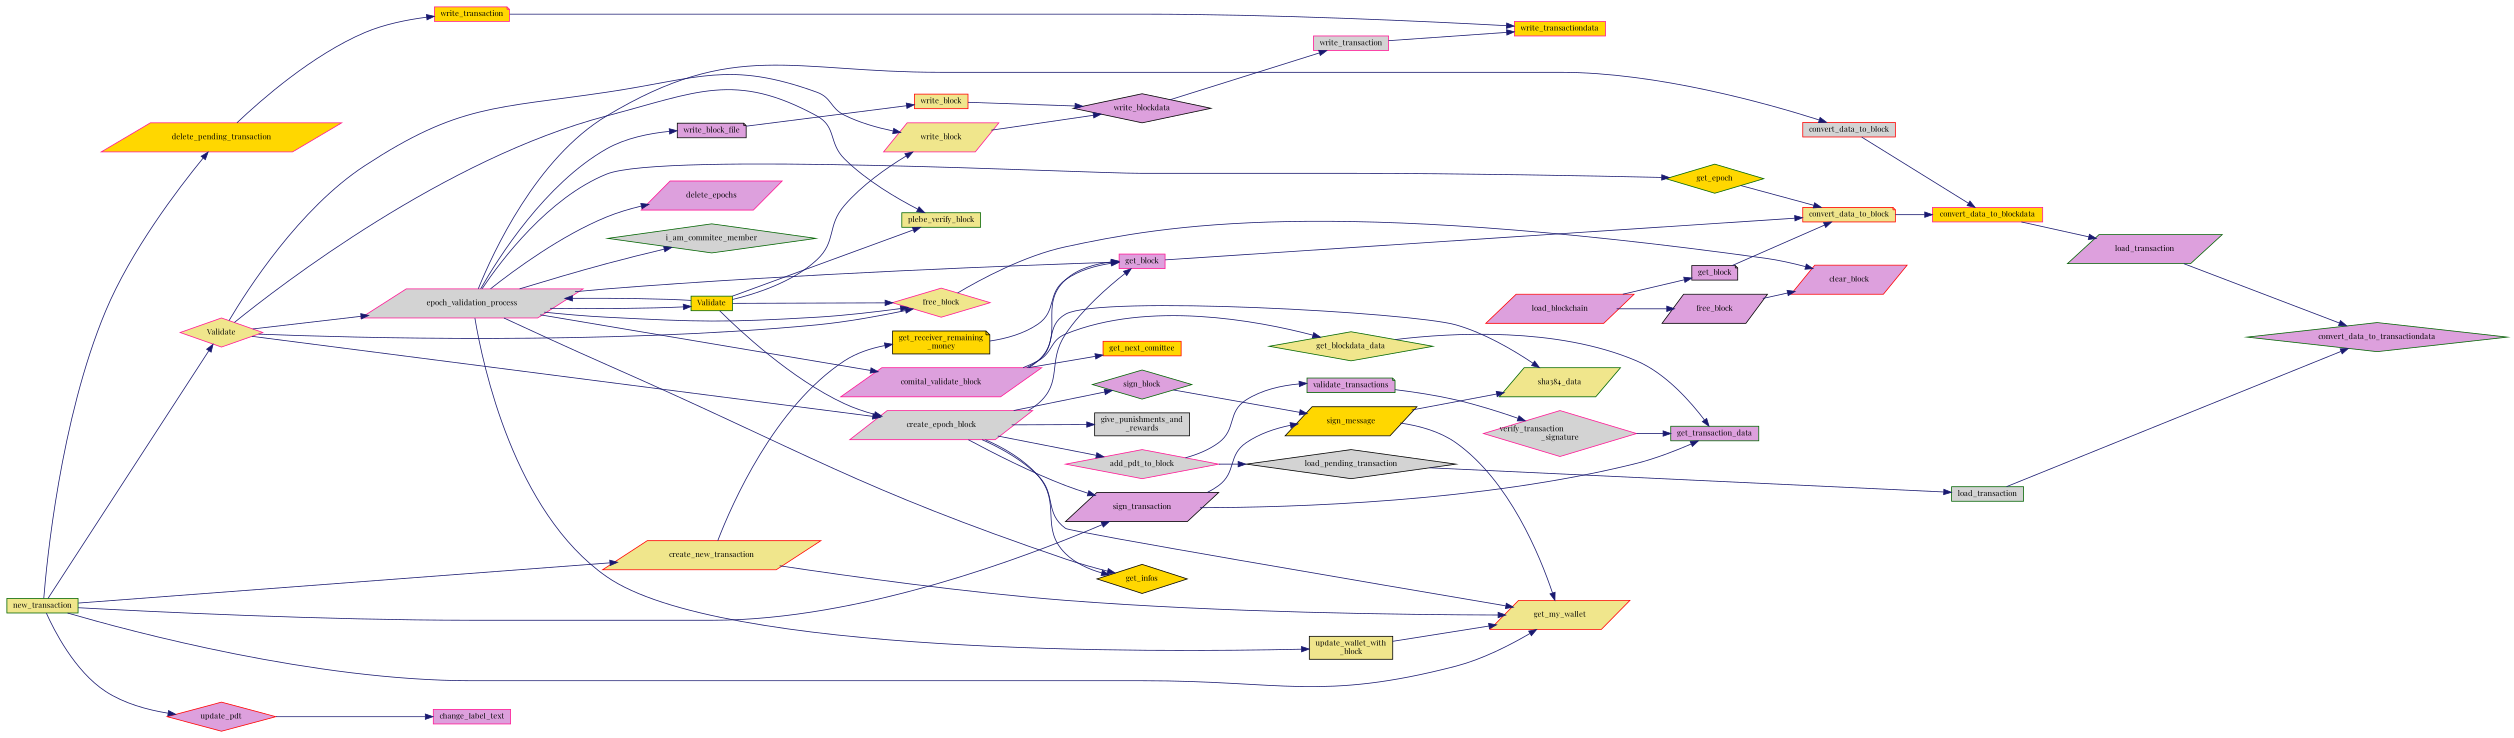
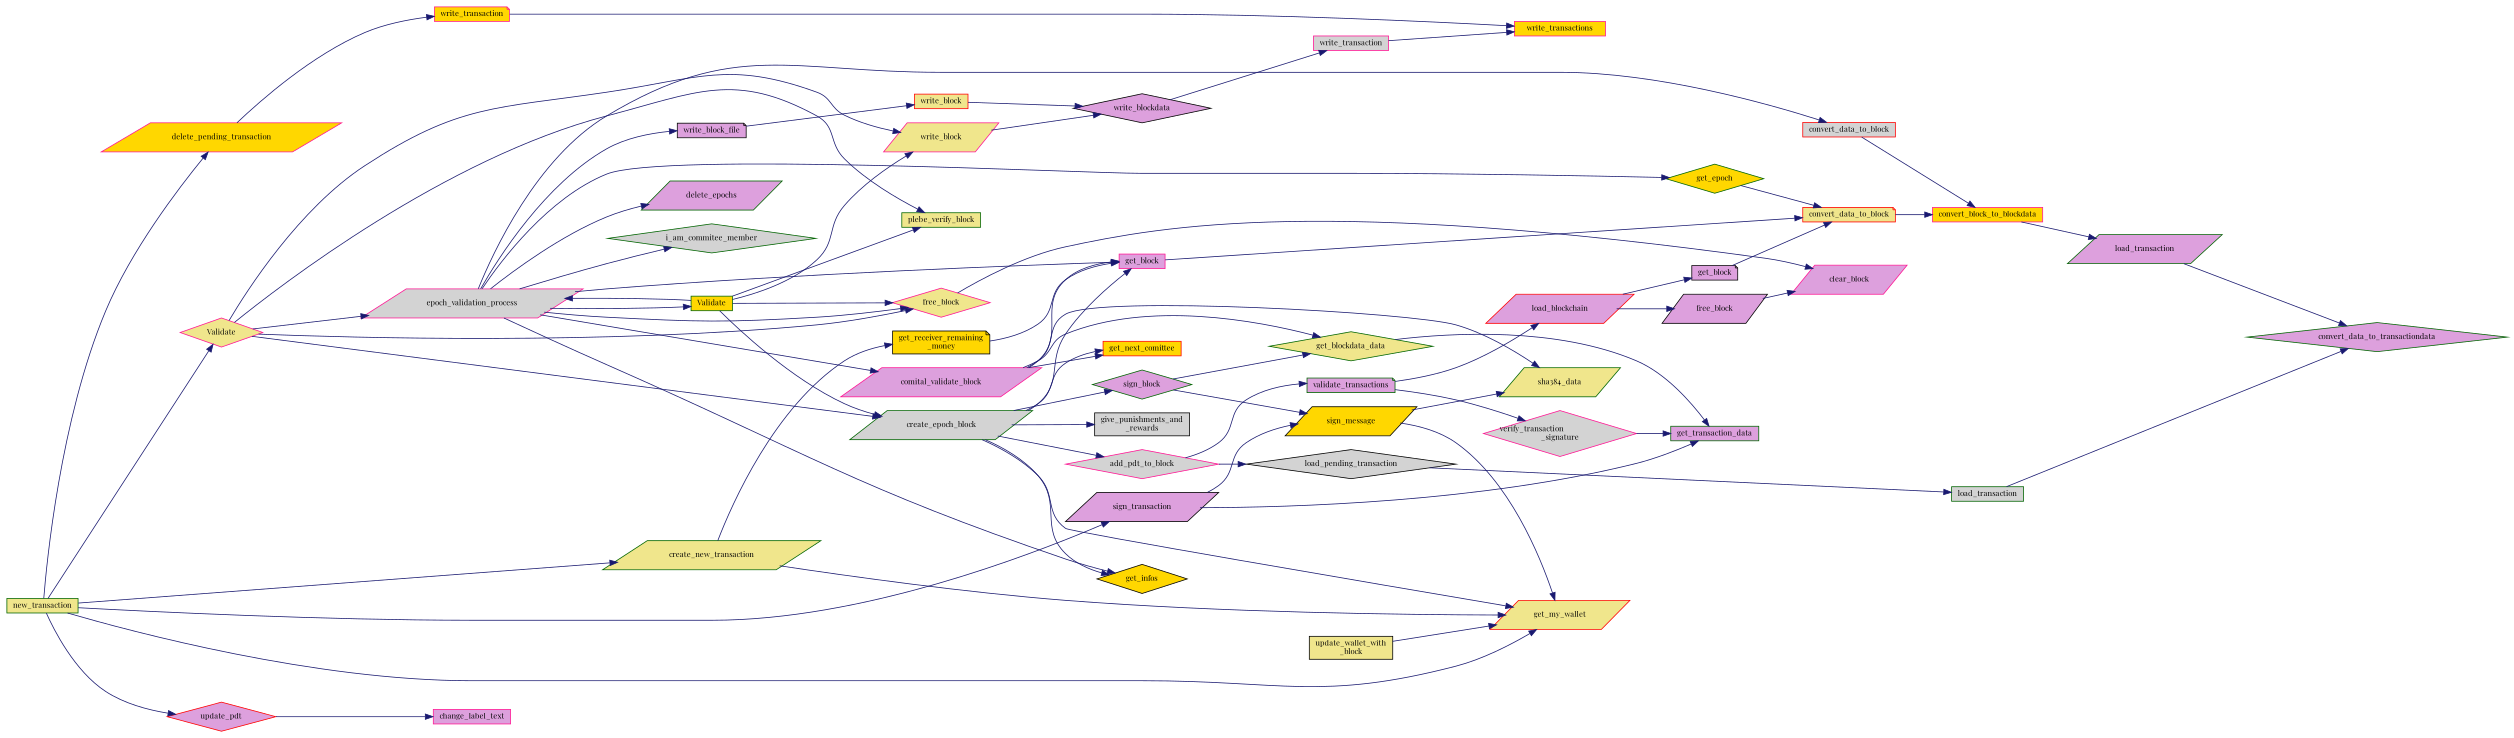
node "write_transactiondata": label "write_transactiondata" -> "write_transactions"
node "delete_epochs": color deeppink -> darkgreen
node "convert_data_to_blockdata": label "convert_data_to_blockdata" -> "convert_block_to_blockdata"
node "clear_block": color red -> deeppink
edge "validate_transactions" -> "load_blockchain": added
edge "sign_block" -> "get_blockdata_data": added
node "create_epoch_block": color deeppink -> darkgreen
edge "create_epoch_block" -> "sign_transaction": now "create_epoch_block" -> "get_next_comittee"
node "create_new_transaction": color red -> darkgreen
edge "epoch_validation_process" -> "update_wallet_with _block": removed
